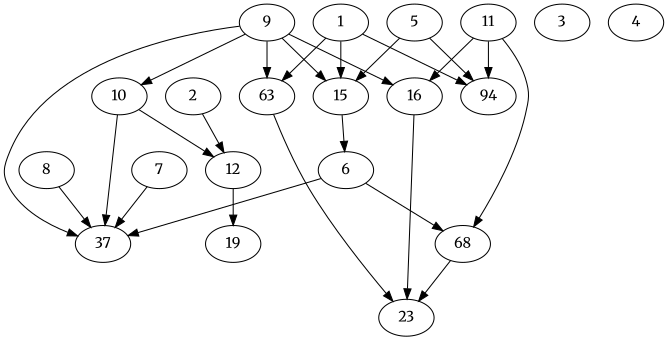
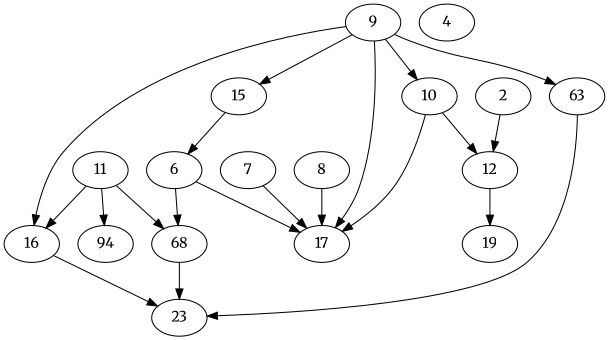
node "1": removed
node "5": removed
node "3": removed
node "37": label "37" -> "17"
